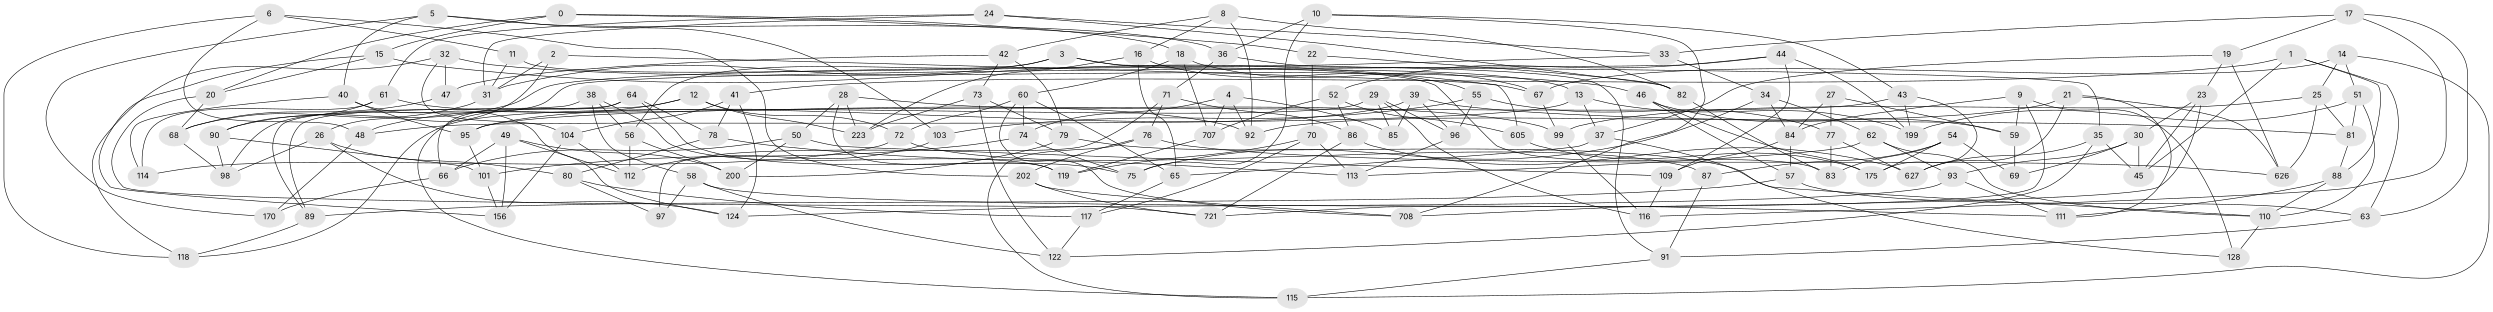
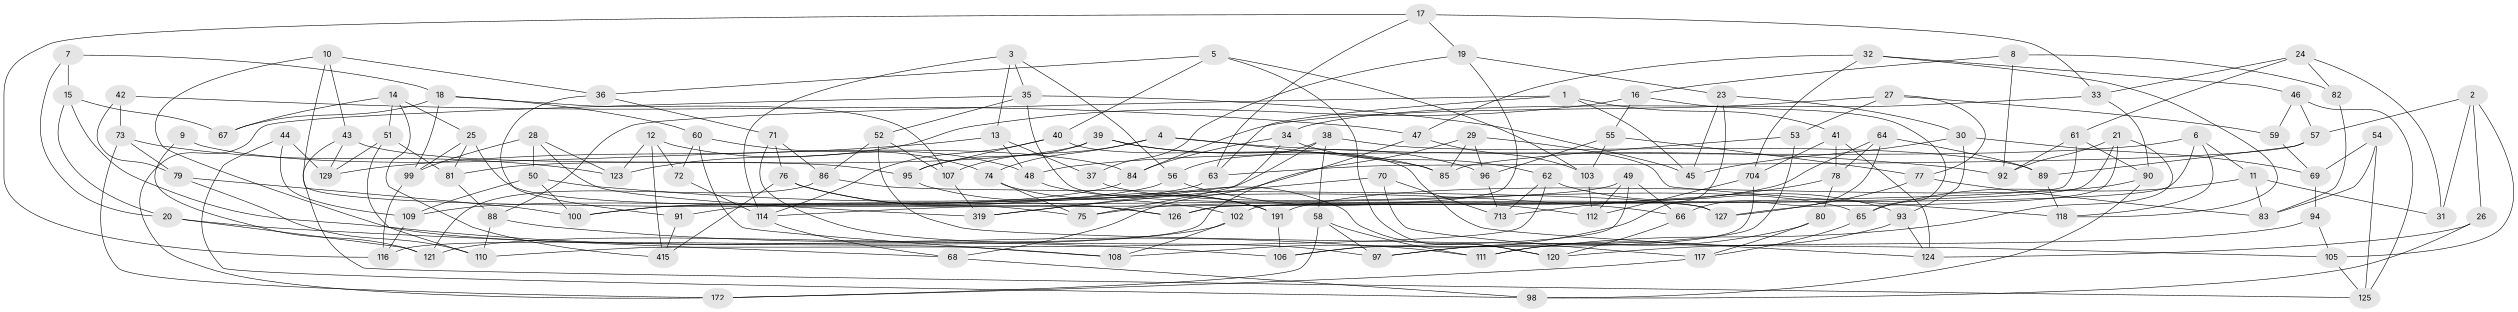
node "0": label "0" -> "7"
edge "8" -- "42": removed
node "22": removed
edge "3" -- "31": now "3" -- "114"
edge "44" -- "52": now "35" -- "52"
edge "31" -- "68": now "114" -- "68"
edge "67" -- "99": now "18" -- "99"
edge "9" -- "59": removed
edge "60" -- "65": now "11" -- "65"
node "104": label "104" -> "704"
node "223": label "223" -> "123"
node "707": label "707" -> "107"
node "605": label "605" -> "105"
node "53": added
node "199": label "199" -> "129"
edge "47" -- "103": added
edge "84" -- "57": now "2" -- "57"
edge "26" -- "80": removed
node "101": label "101" -> "191"
node "200": label "200" -> "100"
node "202": label "202" -> "102"
node "119": label "119" -> "319"
node "113": label "113" -> "713"
node "87": removed
node "175": label "175" -> "125"
node "627": label "627" -> "127"
node "626": label "626" -> "126"
node "170": label "170" -> "120"
node "156": label "156" -> "106"
node "721": label "721" -> "121"
node "708": label "708" -> "108"
node "94": added
node "122": label "122" -> "172"
node "128": removed
node "115": label "115" -> "415"
